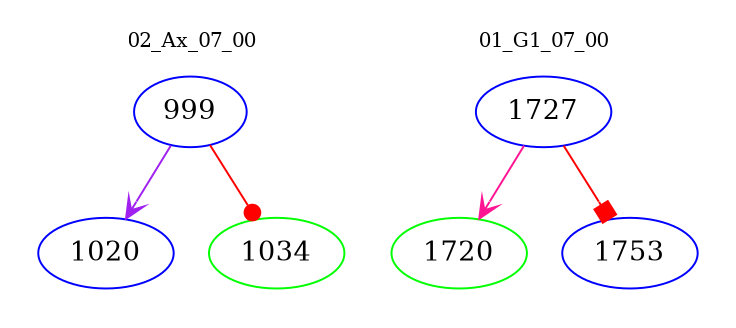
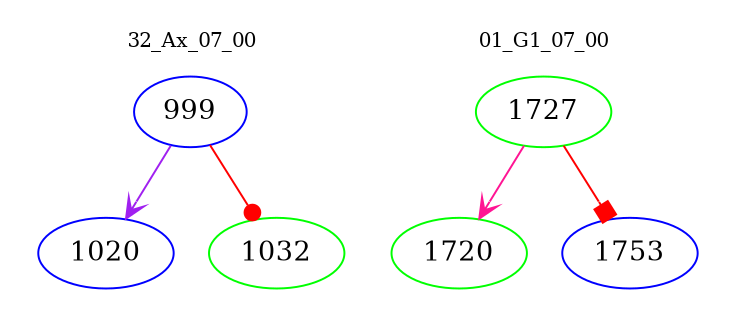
cluster "02_Ax_07_00": label "02_Ax_07_00" -> "32_Ax_07_00"
node "1727": color blue -> green
node "1034": label "1034" -> "1032"
